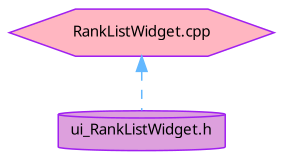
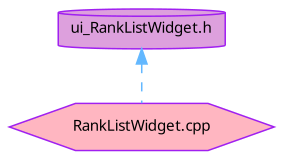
edge "ui_RankListWidget.h" -> "RankListWidget.cpp": reversed
